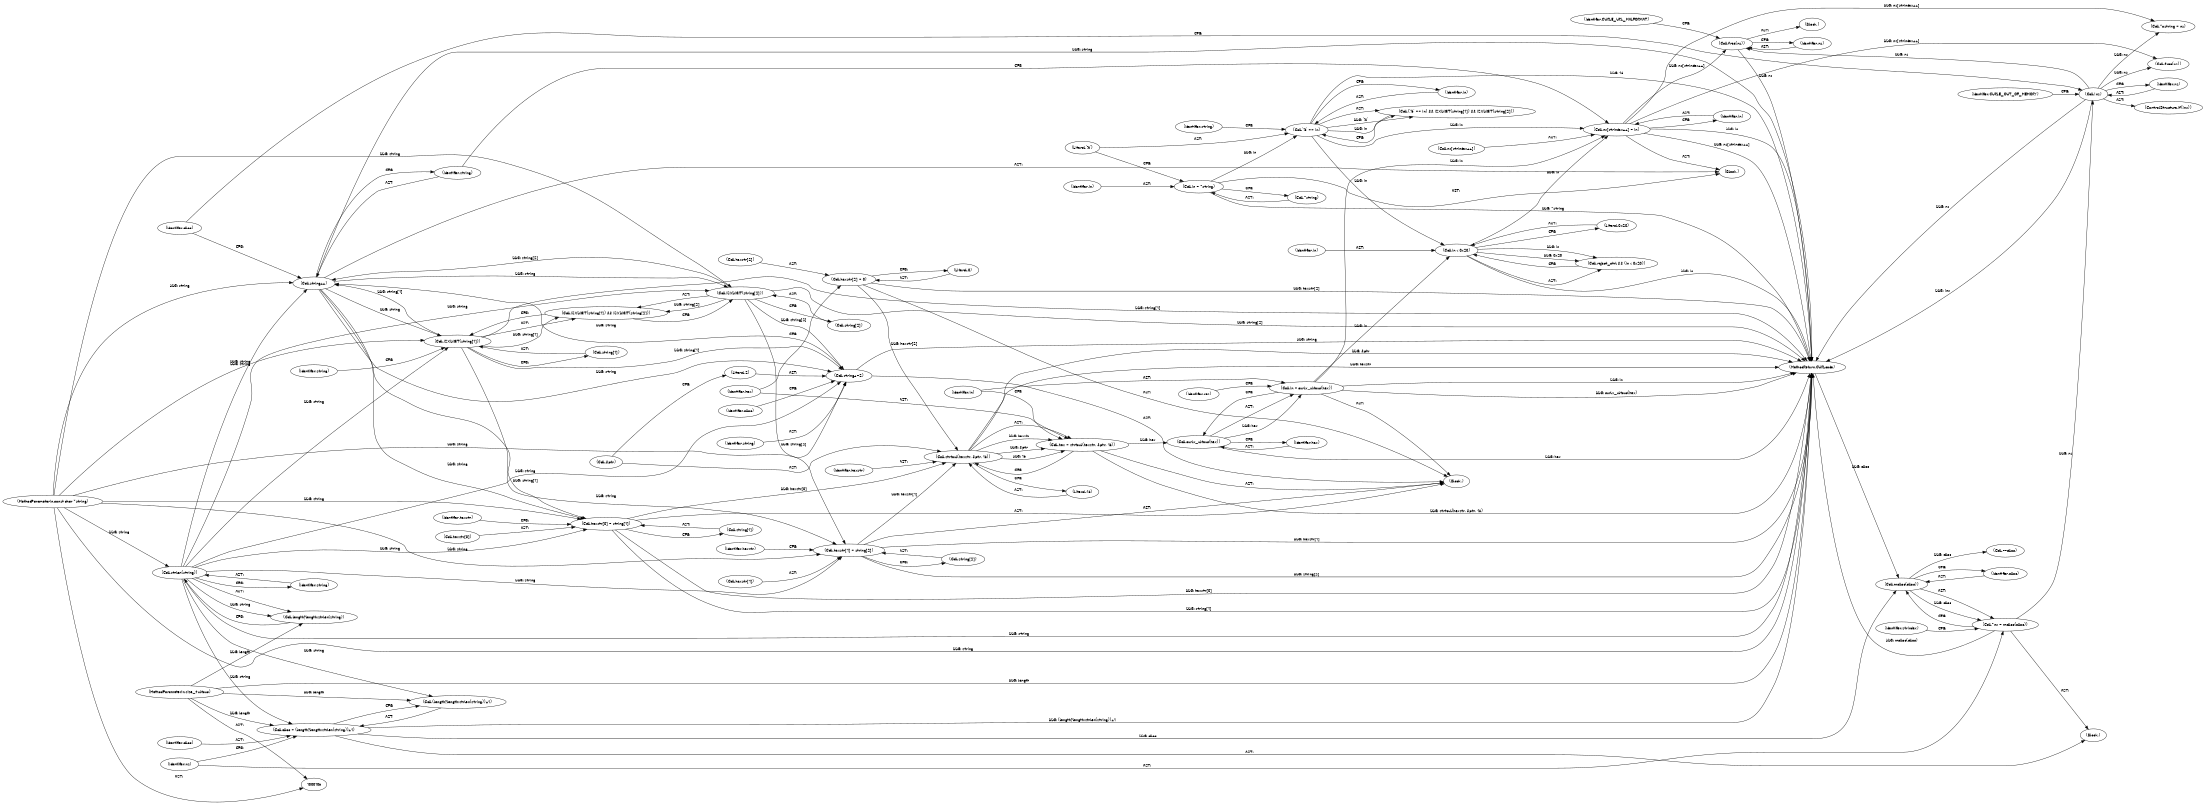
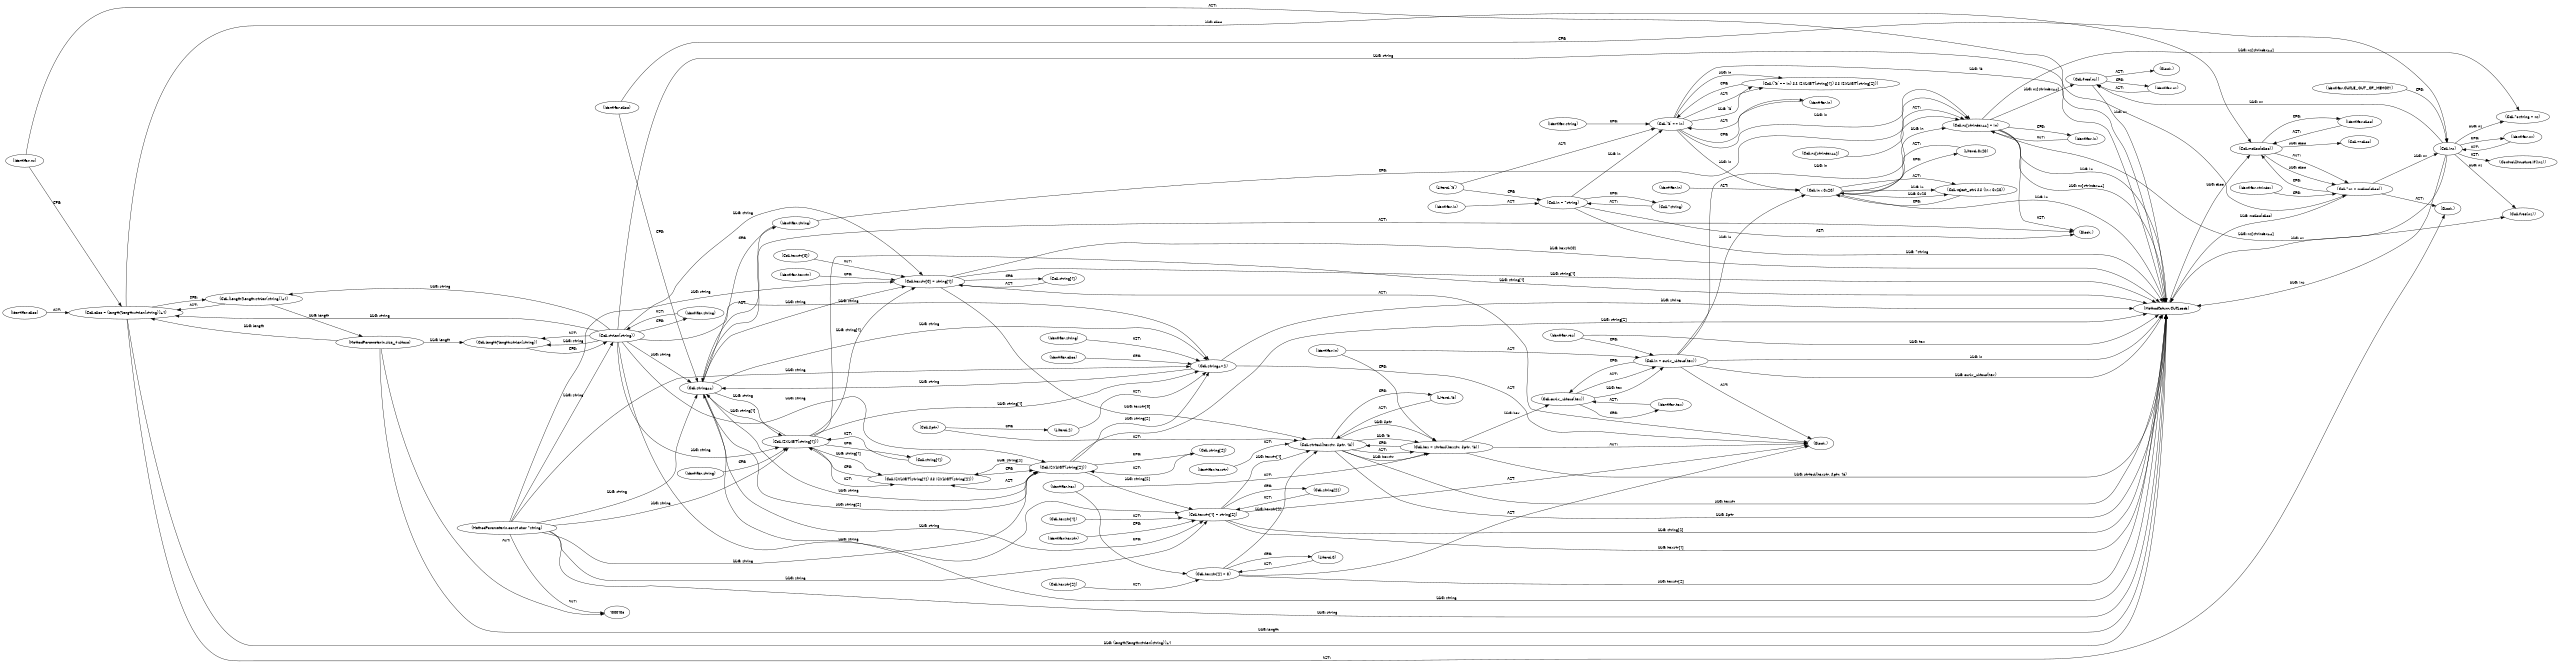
node "(Identifier,CURLE_URL_MALFORMAT)": removed
edge "(Call,curlx_ultouc(hex))" -> "(MethodReturn,CURLcode)": now "(Identifier,res)" -> "(MethodReturn,CURLcode)"
edge "(MethodParameterIn,size_t ultouc)" -> "(Call,(length?length:strlen(string))+1)": reversed
